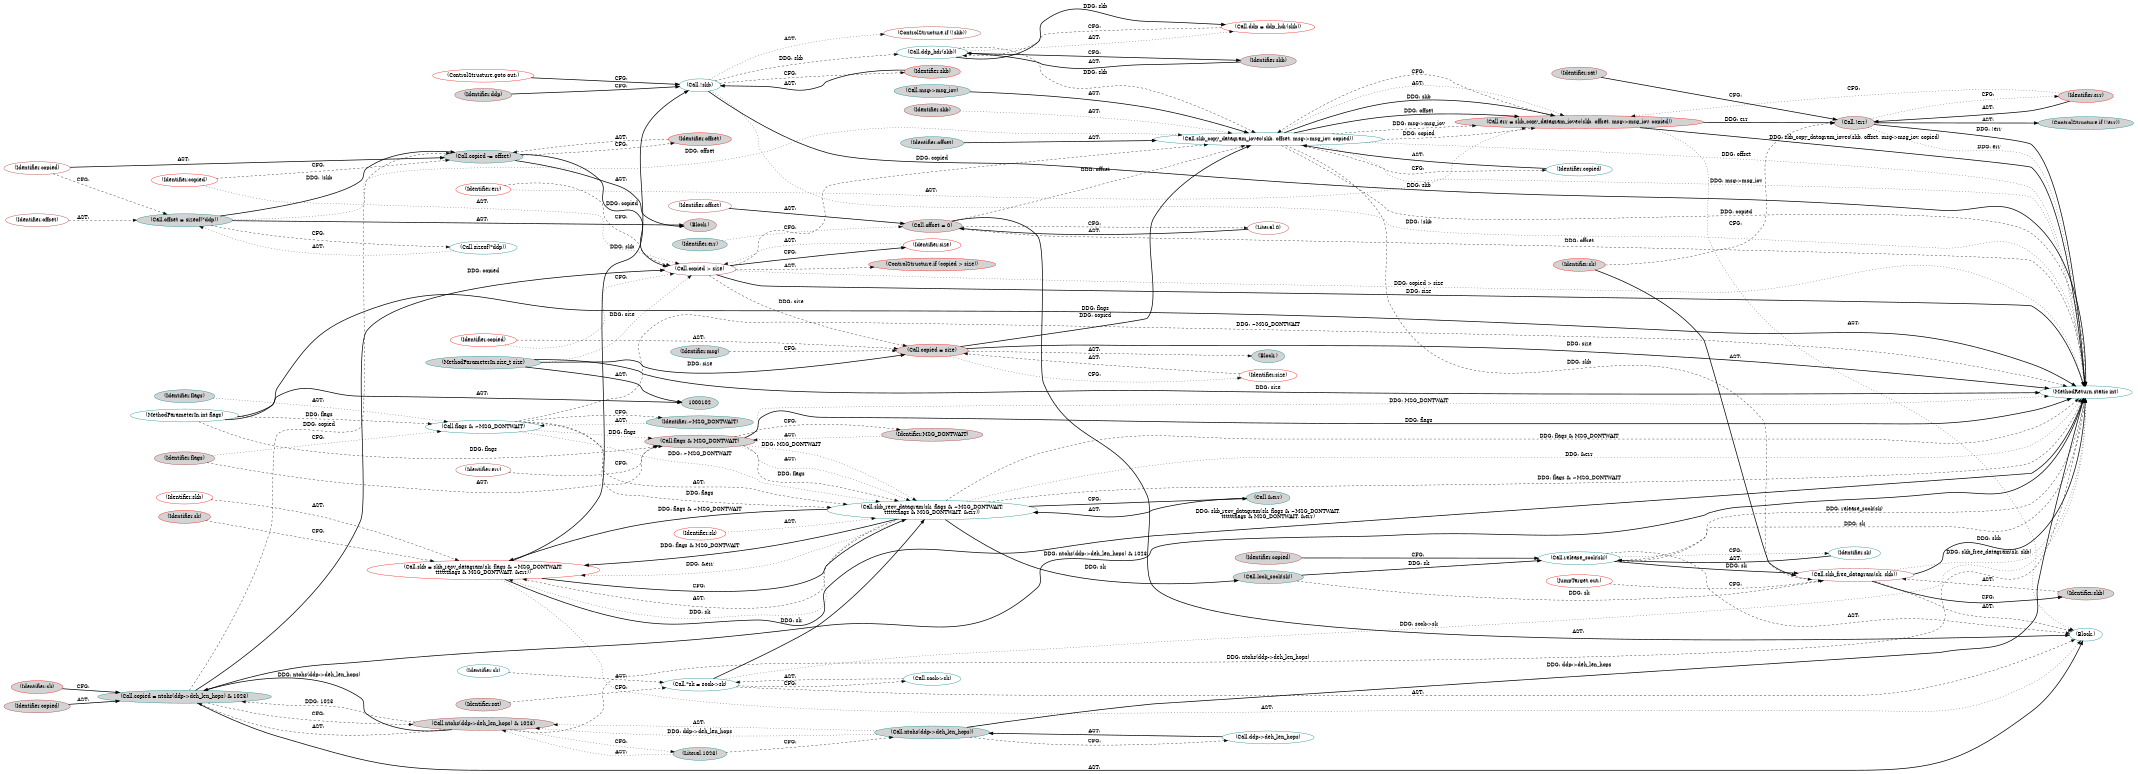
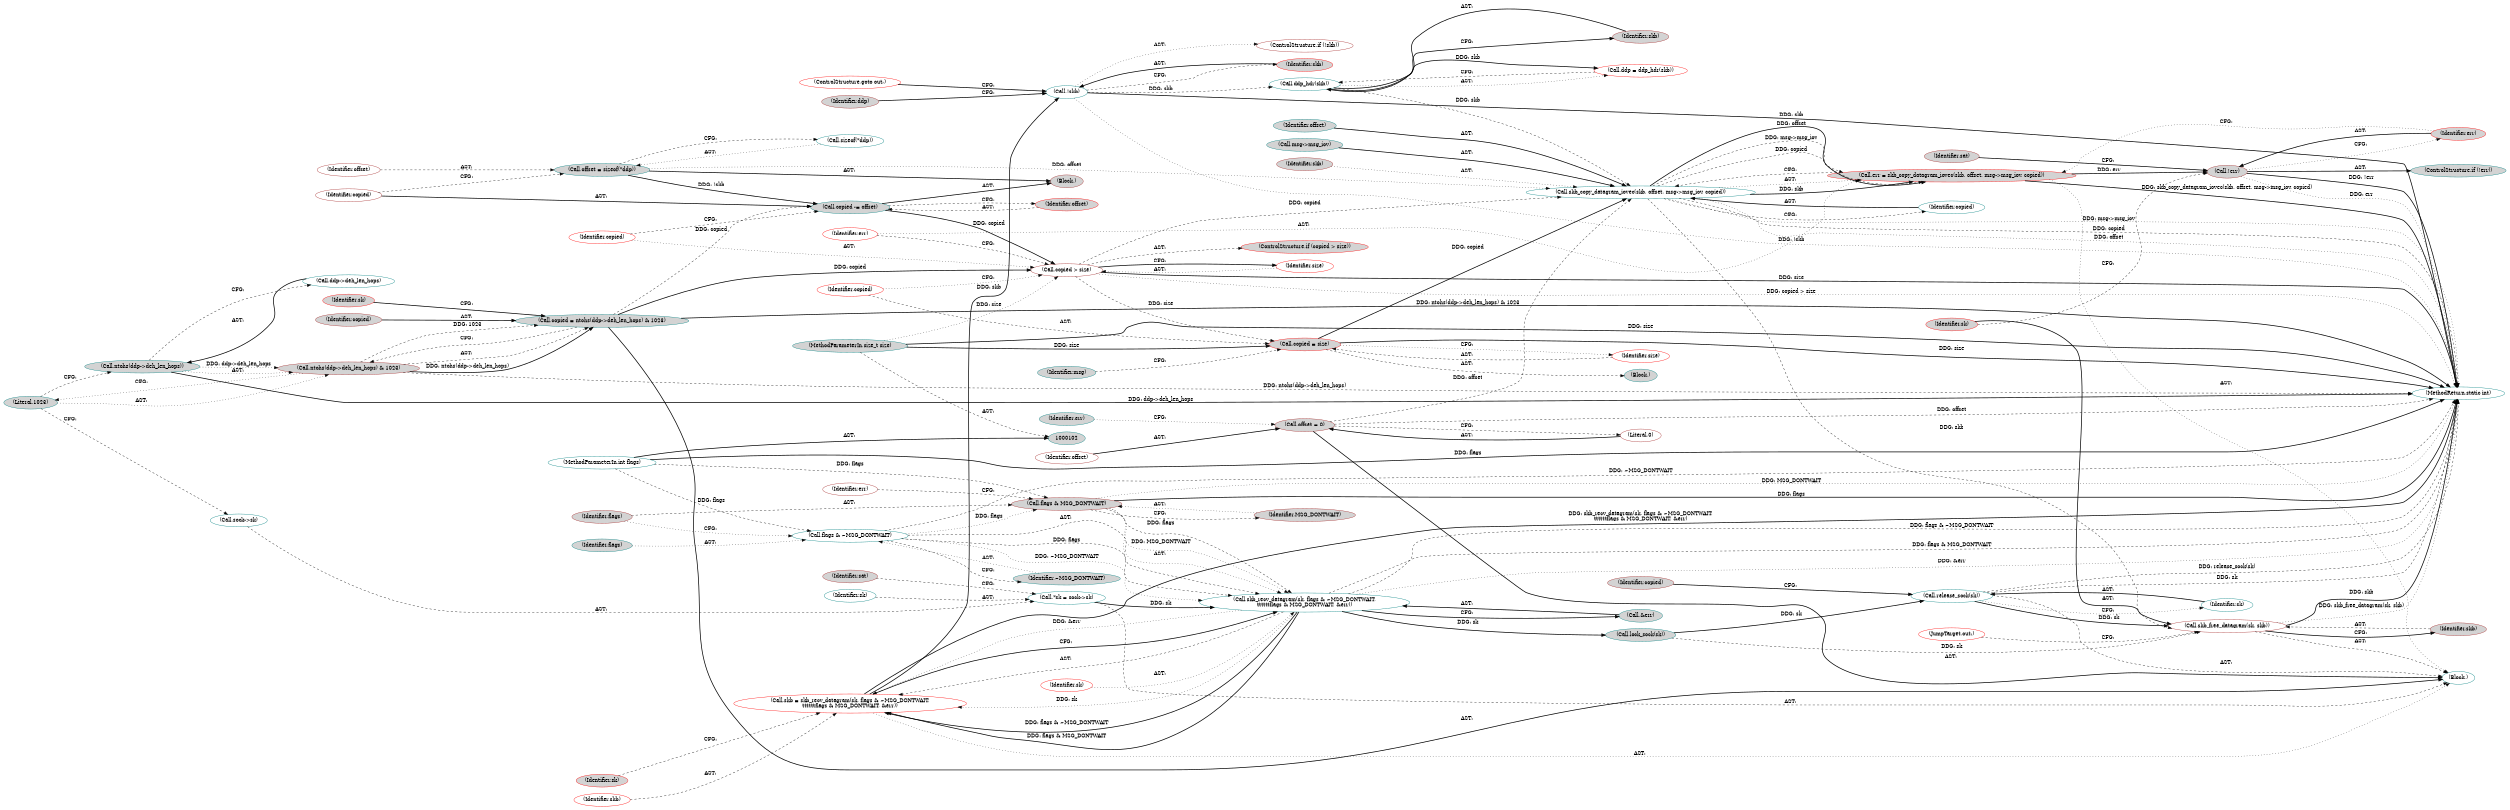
edge "(MethodParameterIn,size_t size)" -> "1000102": style bold -> dashed
edge "(Call,*sk = sock->sk)" -> "(MethodReturn,static int)": removed, label "DDG: sock->sk"
edge "(Call,*sk = sock->sk)" -> "(Call,sock->sk)": now "(Literal,1023)" -> "(Call,sock->sk)"
